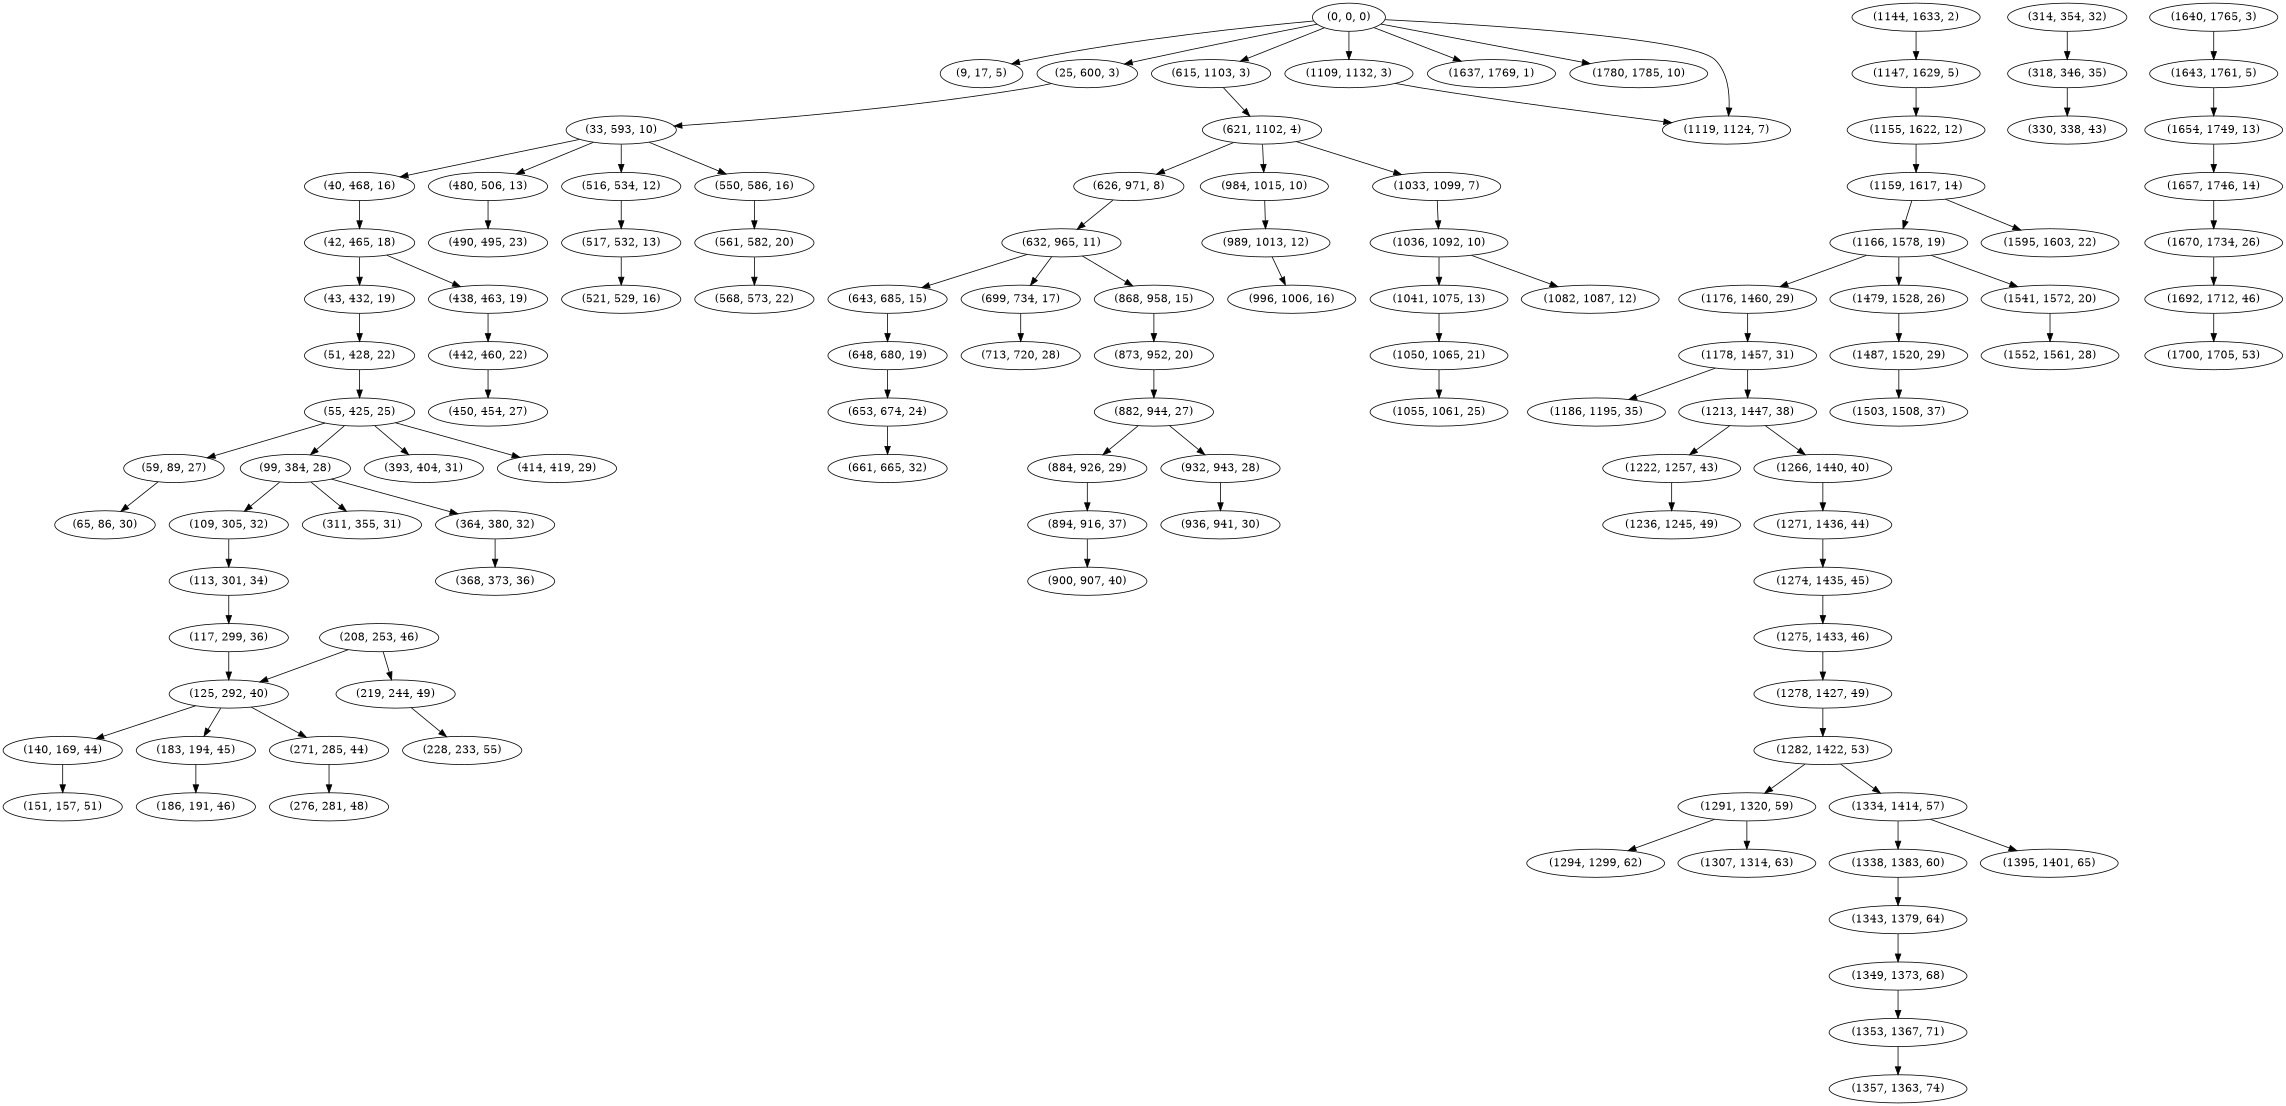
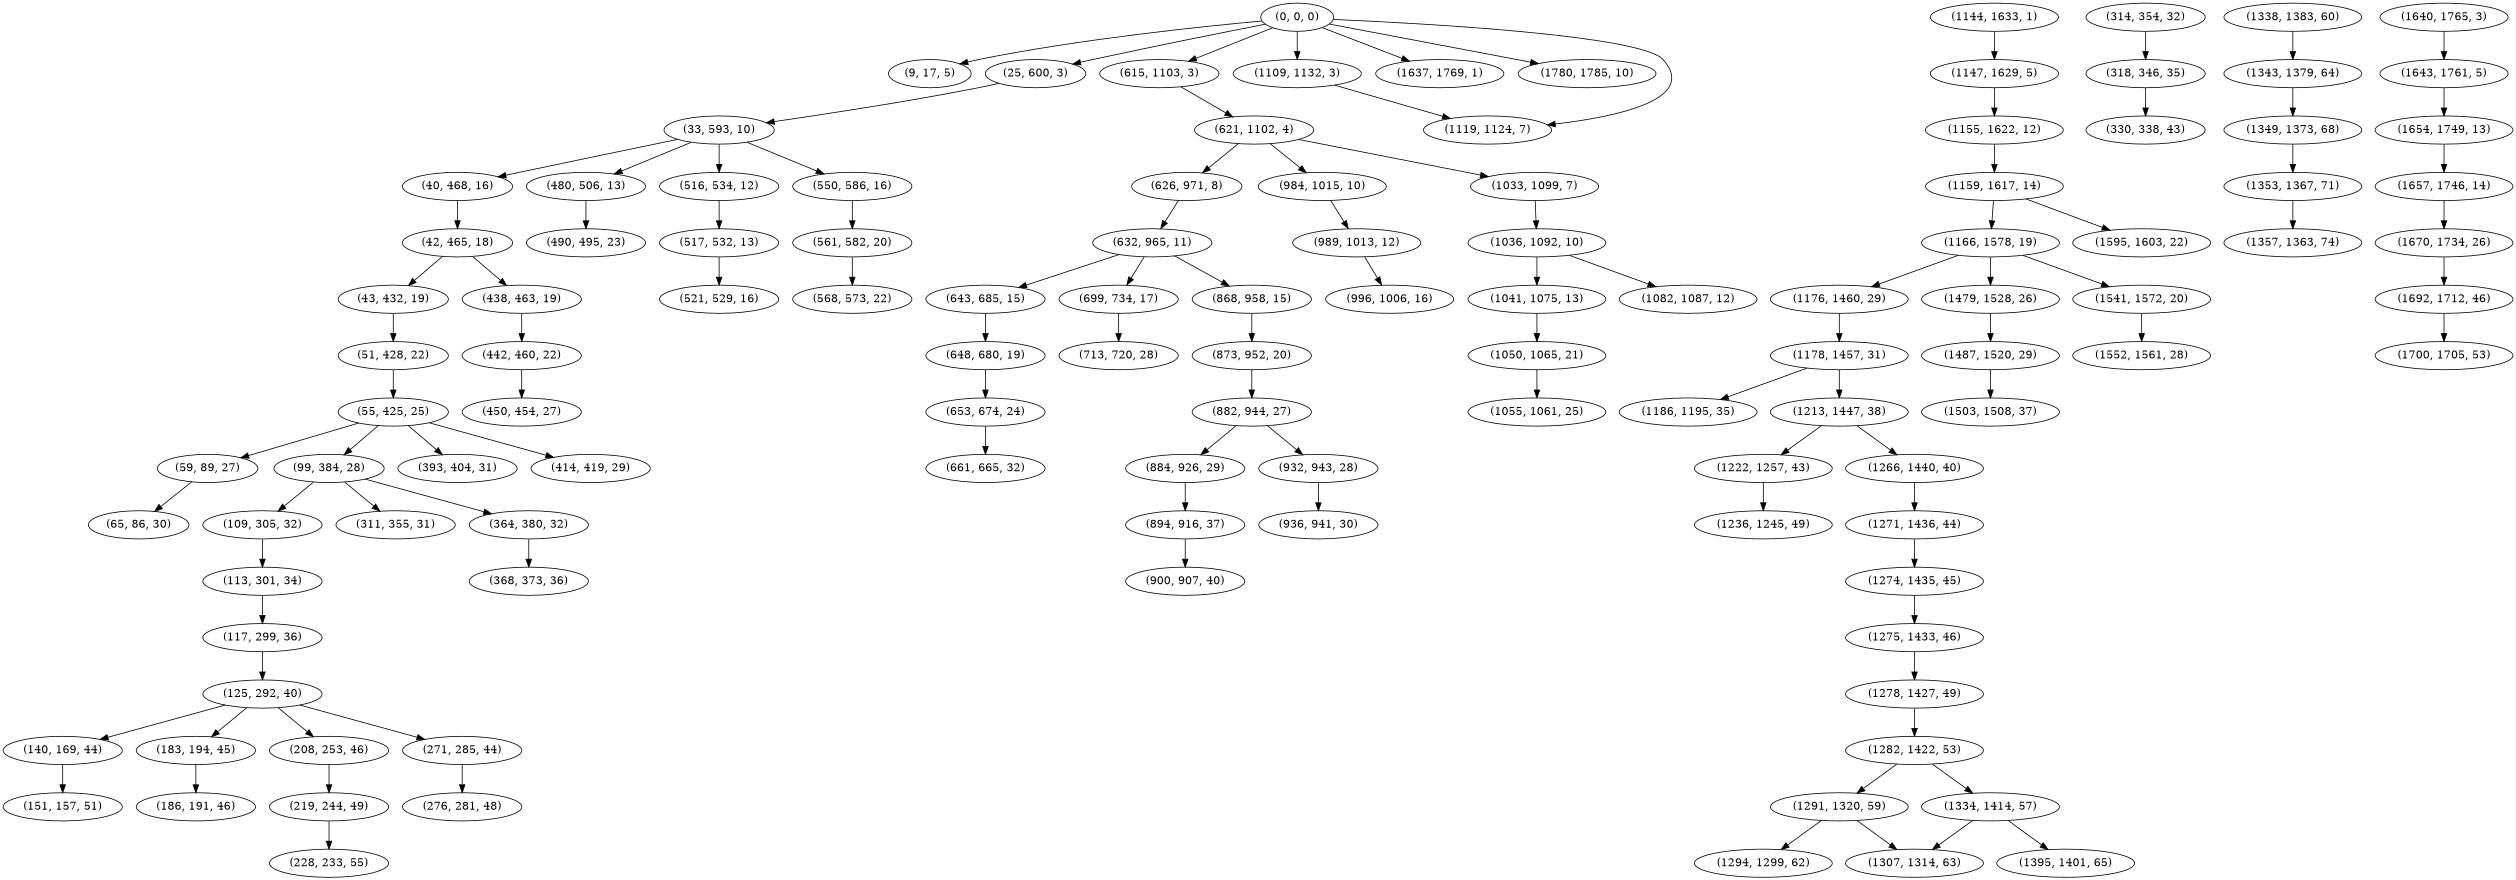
node "(1144, 1633, 2)": label "(1144, 1633, 2)" -> "(1144, 1633, 1)"
edge "(208, 253, 46)" -> "(125, 292, 40)": reversed
edge "(1334, 1414, 57)" -> "(1338, 1383, 60)": now "(1334, 1414, 57)" -> "(1307, 1314, 63)"
